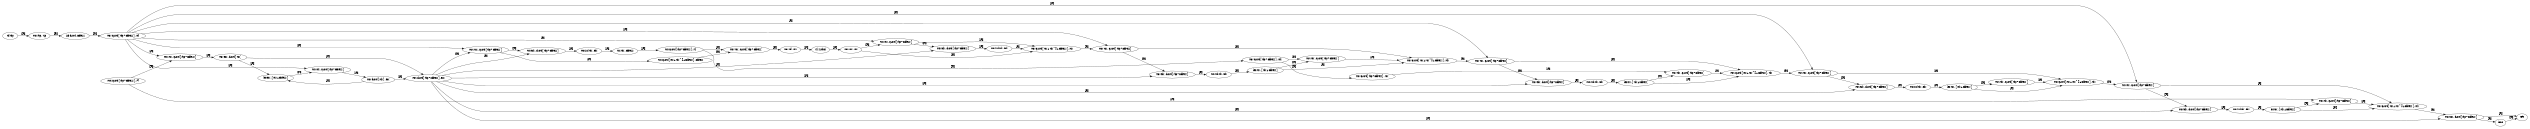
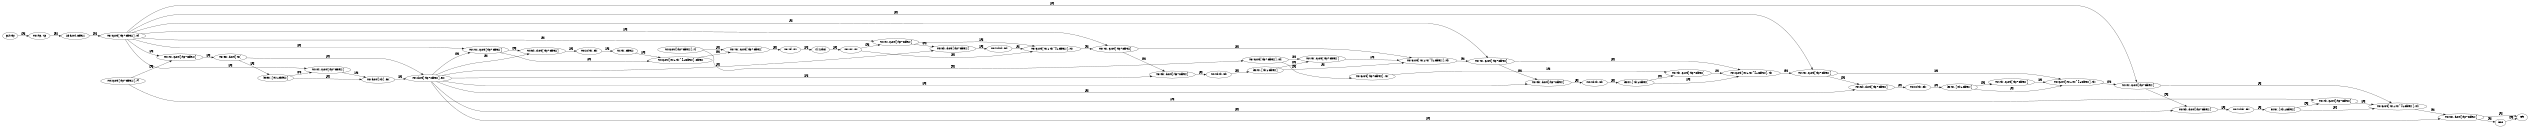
node "rdi rbp": label "rdi rbp" -> "push rbp"
edge "rax rdx , address" -> "mov qword [ rbp - address ] , rsi": now "rax rdx , address" -> "mov qword [ rax + rdx * 8 + address ] , address"
edge "mov dword [ rdx ] , ecx" -> "lea ecx , [ rax + address ]": reversed
